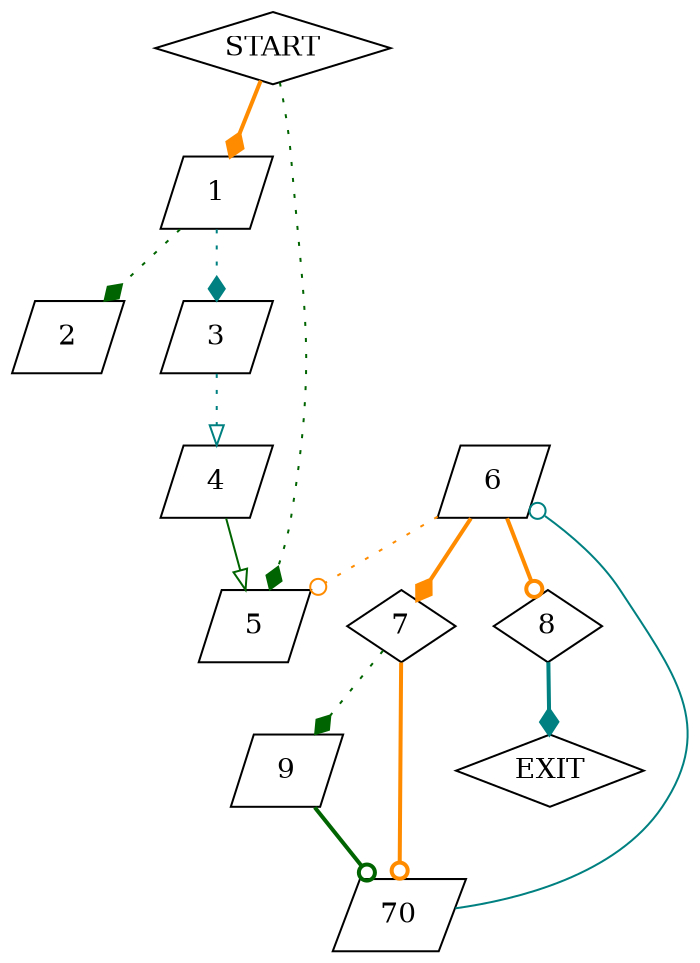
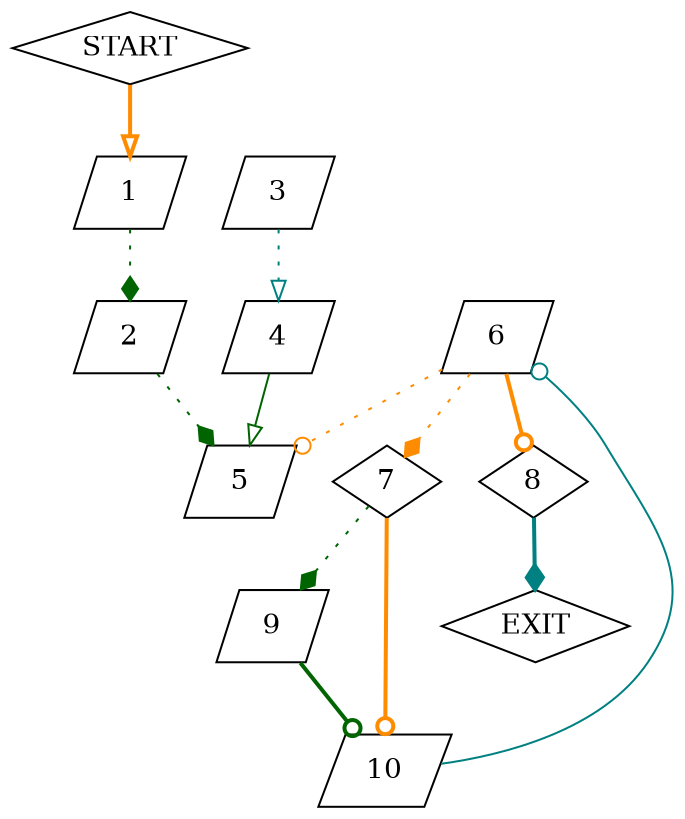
edge "START" -> "1": arrowhead diamond -> onormal
edge "1" -> "3": removed
edge "START" -> "5": now "2" -> "5"
edge "6" -> "7": style bold -> dotted
node "70": label "70" -> "10"
